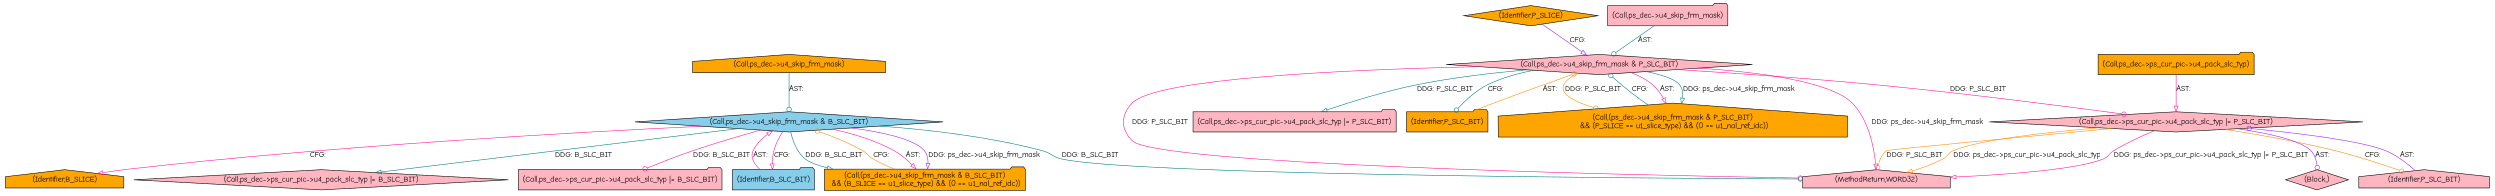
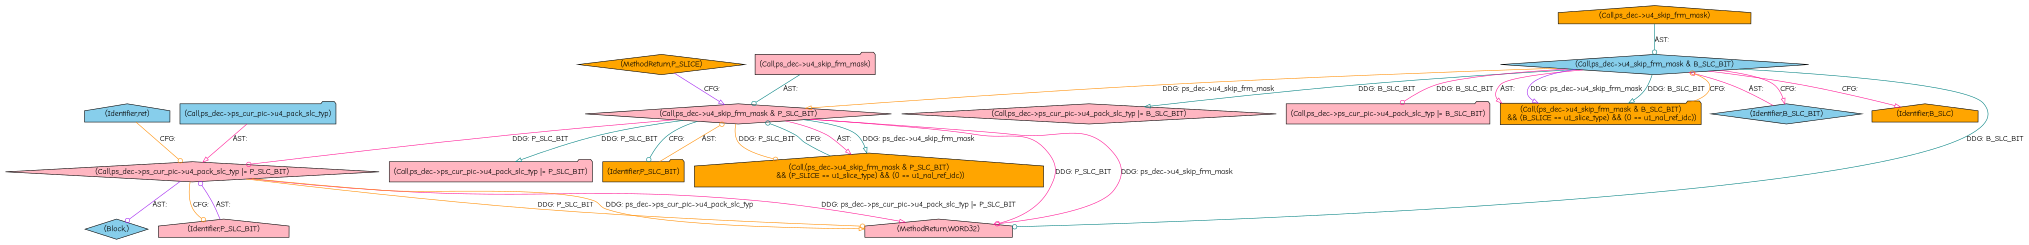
node "(Identifier,P_SLICE)": label "(Identifier,P_SLICE)" -> "(MethodReturn,P_SLICE)"
node "(Call,ps_dec->ps_cur_pic->u4_pack_slc_typ)": fillcolor orange -> skyblue
edge "(Call,ps_dec->u4_skip_frm_mask & B_SLC_BIT)" -> "(Call,ps_dec->u4_skip_frm_mask & P_SLC_BIT)": added, label "DDG: ps_dec->u4_skip_frm_mask"
node "(Identifier,ret)": added
node "(Identifier,B_SLICE)": label "(Identifier,B_SLICE)" -> "(Identifier,B_SLC)"
node "(Identifier,B_SLC_BIT)": shape folder -> diamond
node "(Block,)": fillcolor lightpink -> skyblue
